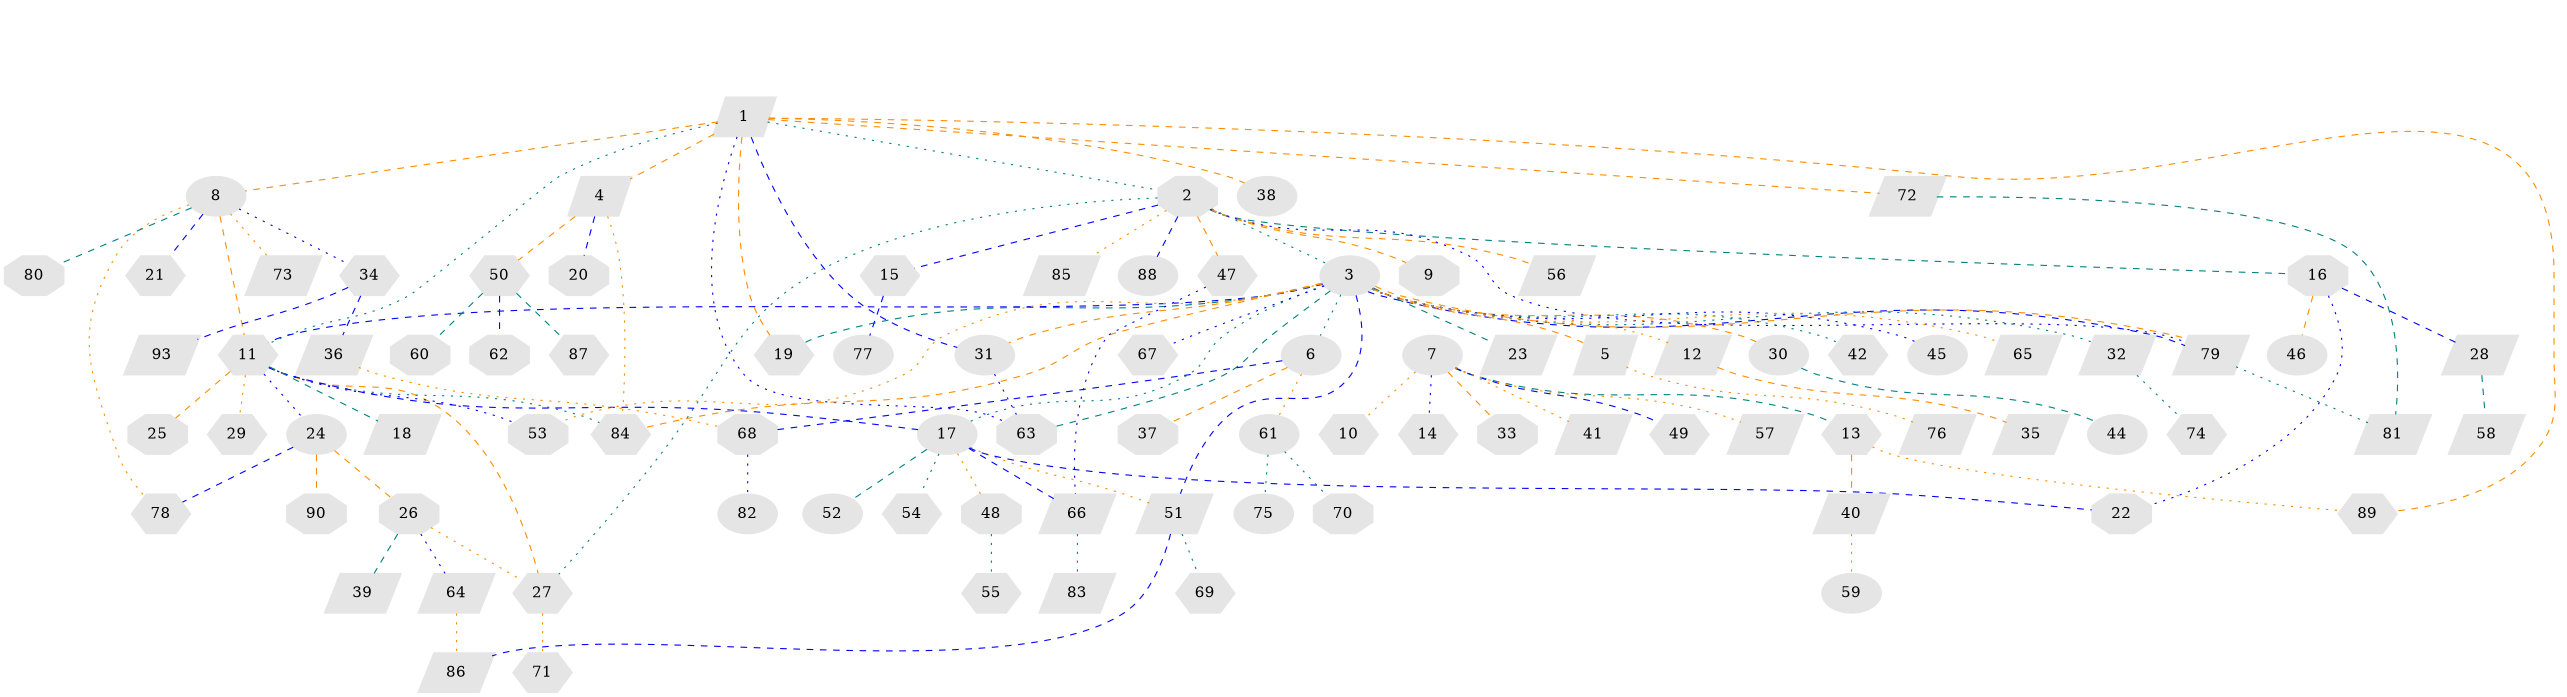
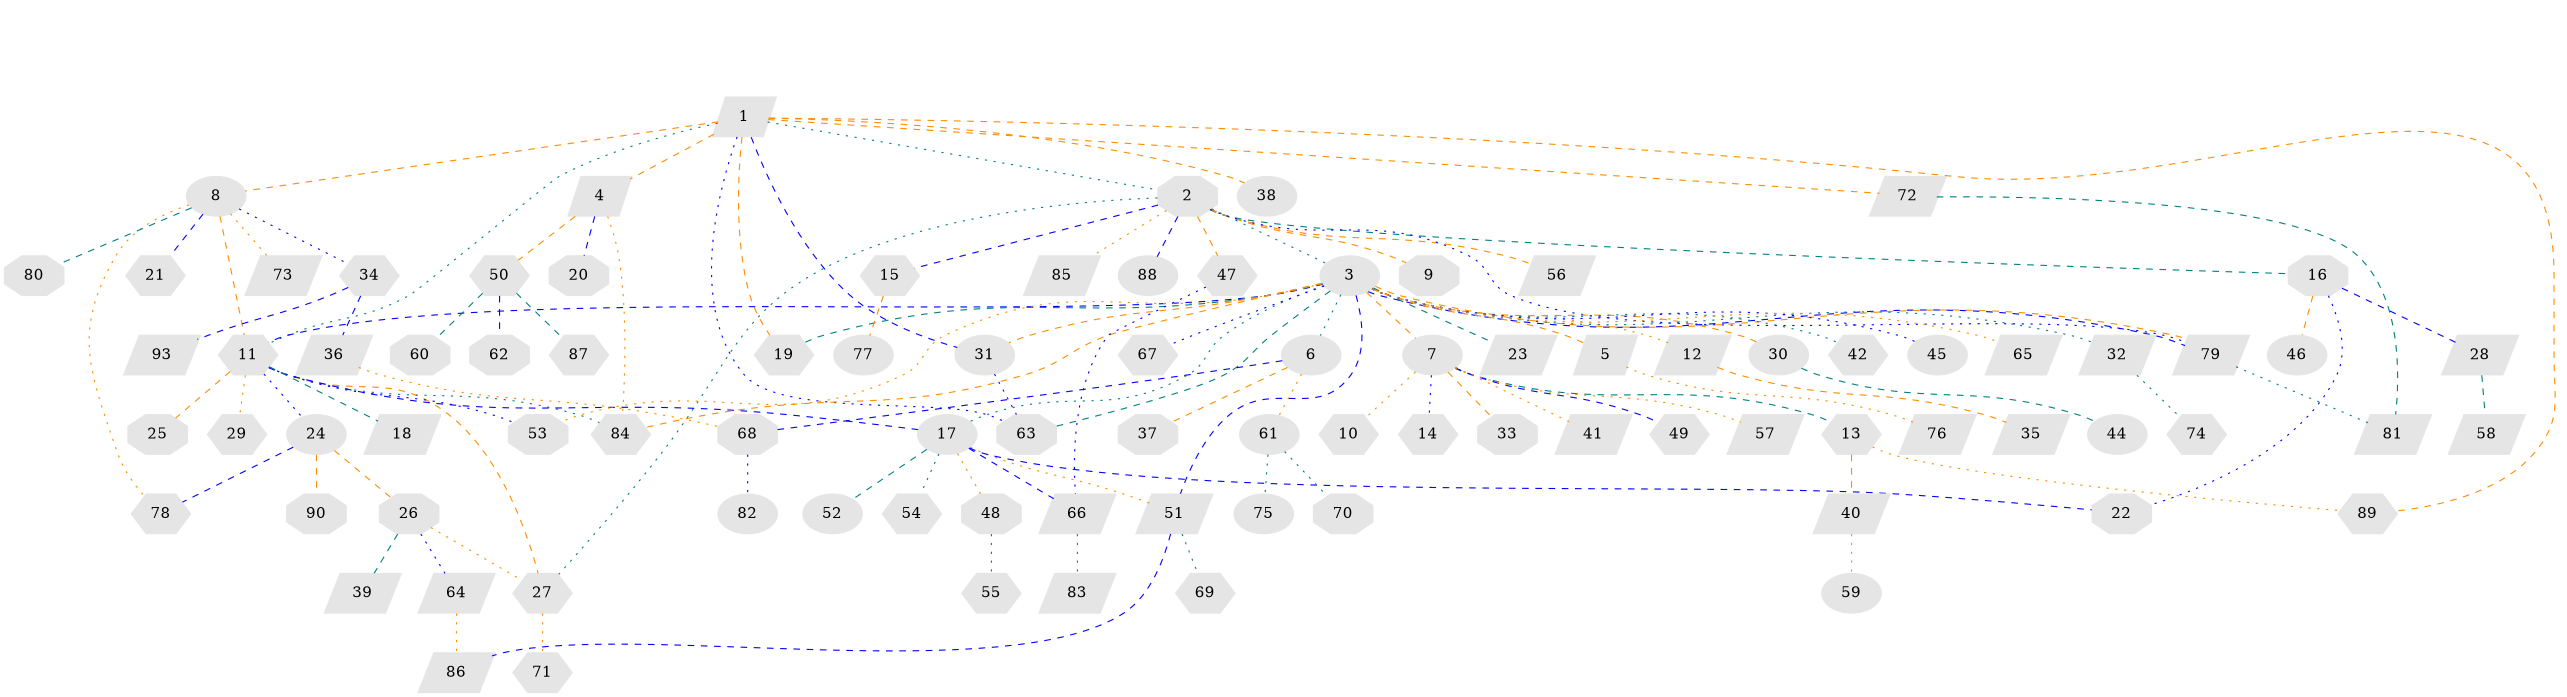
edge "3" -- "7": added
edge "15" -- "77": color blue -> darkorange
